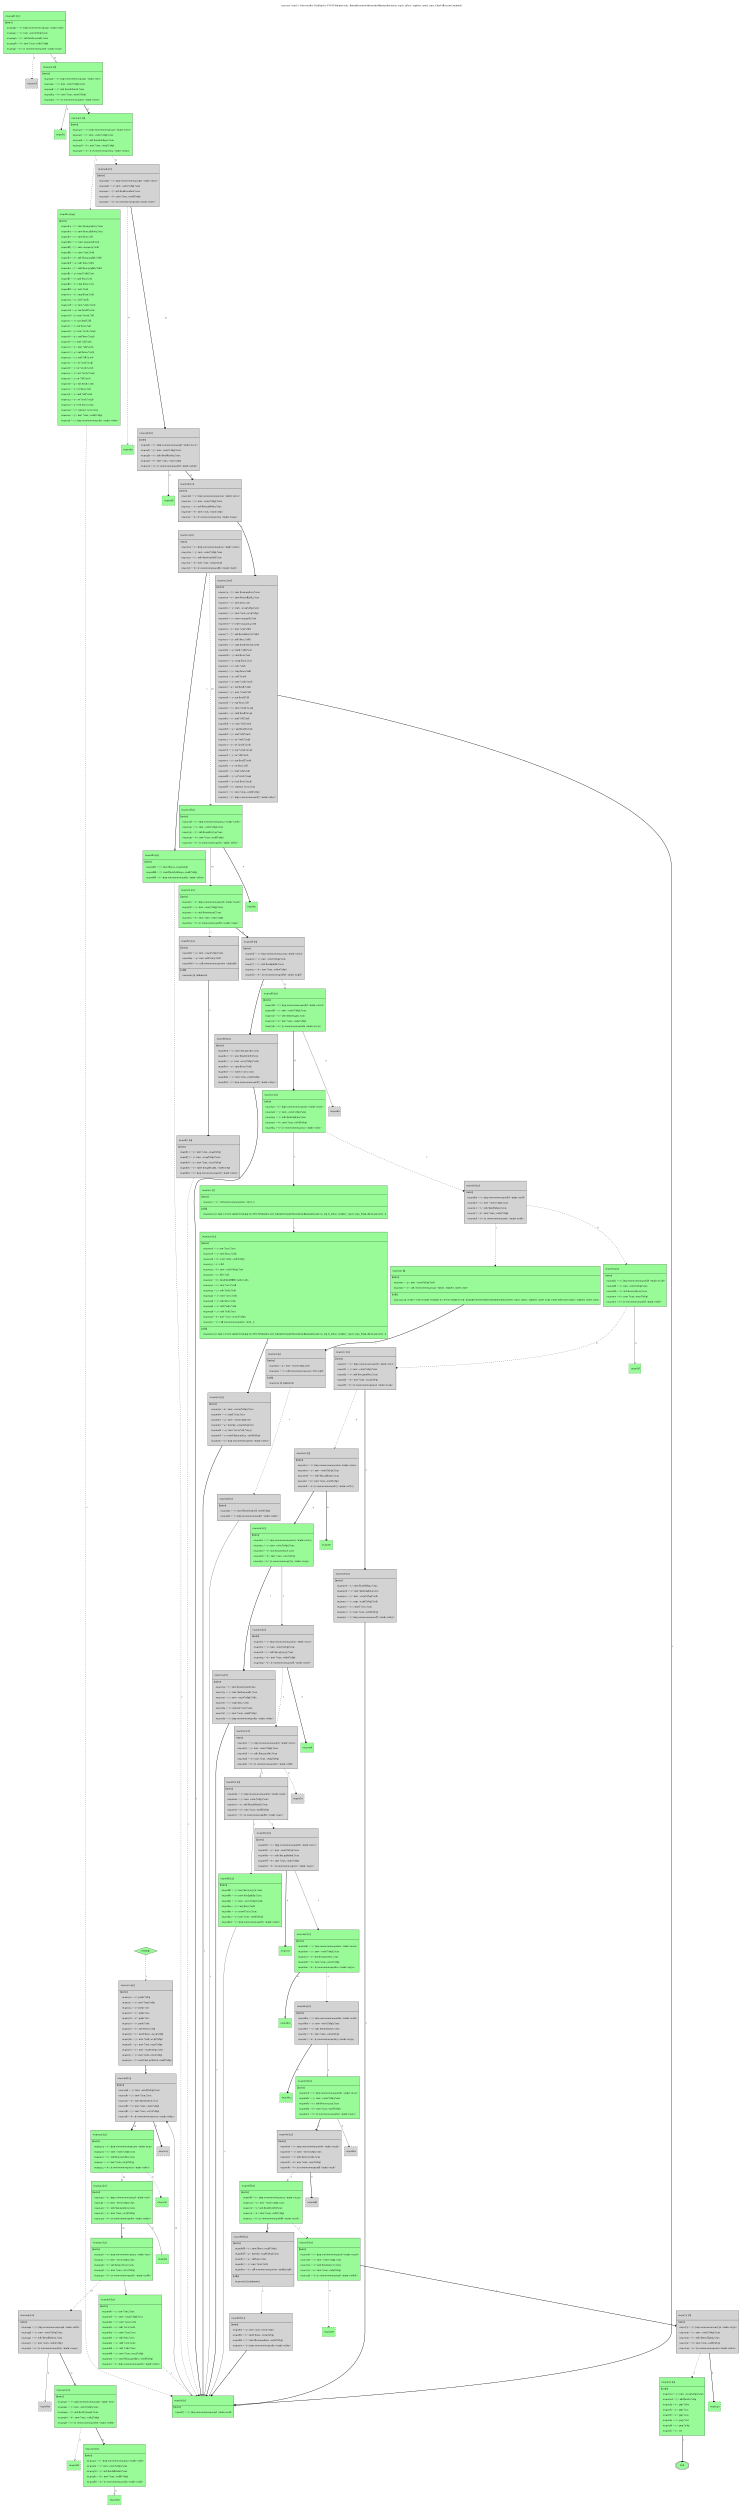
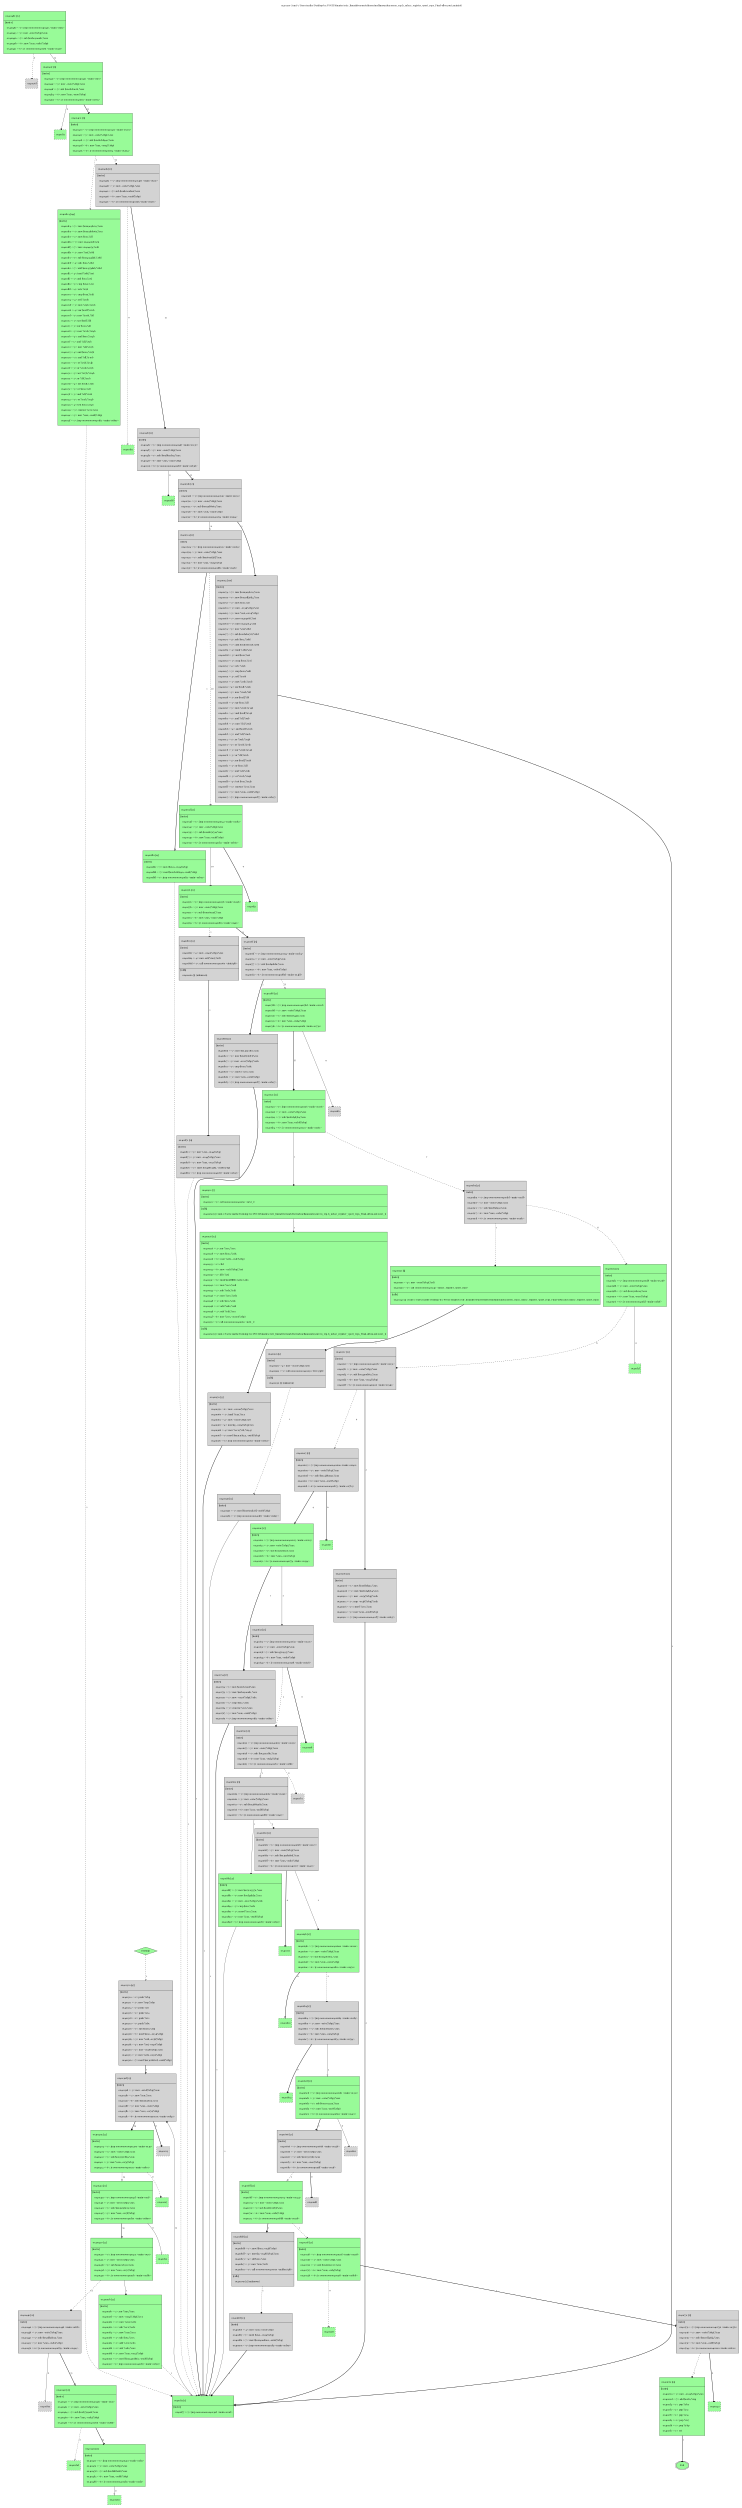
edge "0x40150b [25]" -> "0x401524 [25]": added, label "11"
